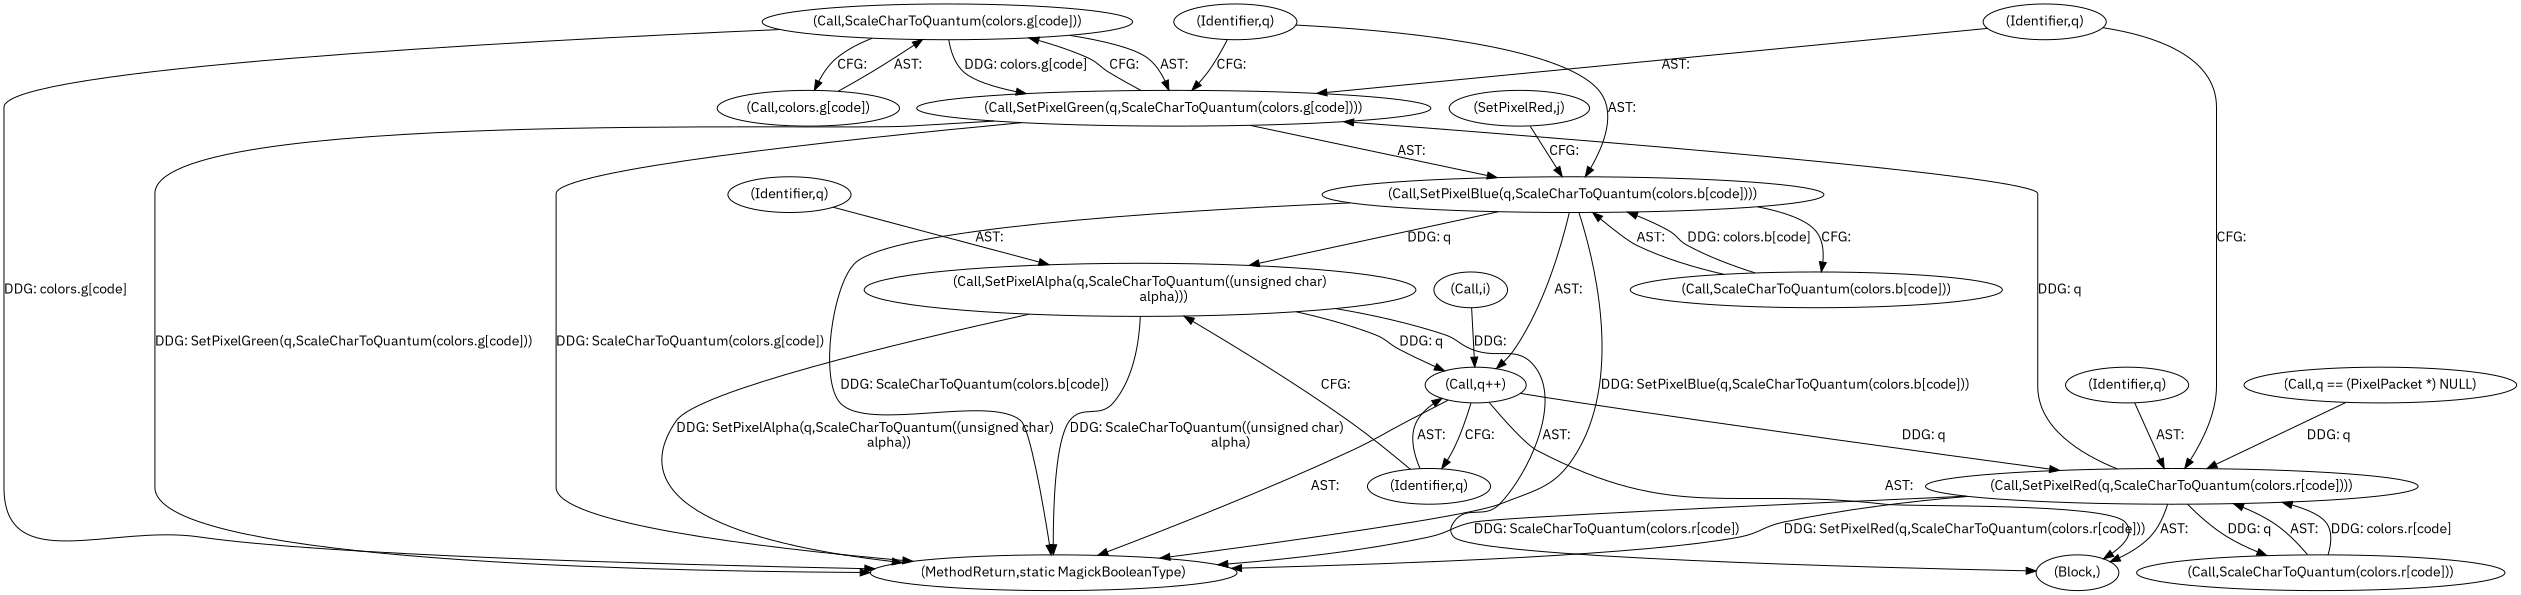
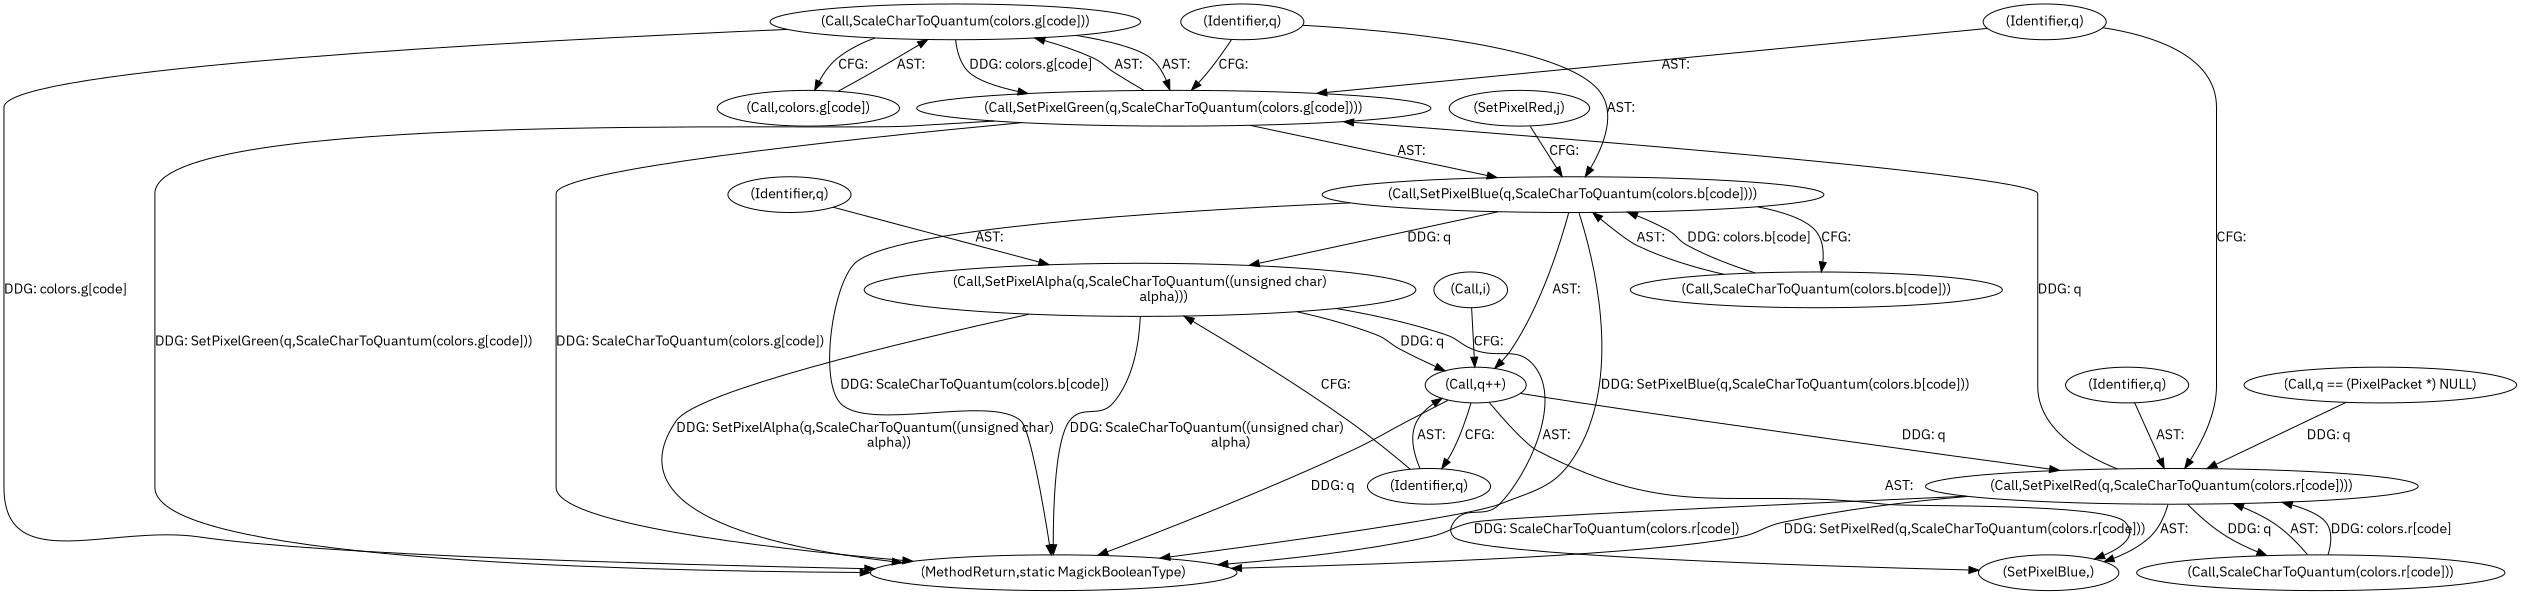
edge "(Call,SetPixelGreen(q,ScaleCharToQuantum(colors.g[code])))" -> "(Call,ScaleCharToQuantum(colors.g[code]))": label "CFG: " -> "AST: "
edge "(Call,i)" -> "(Call,q++)": label "DDG: " -> "CFG: "
edge "(Call,q++)" -> "(MethodReturn,static MagickBooleanType)": label "AST: " -> "DDG: q"
node "(Block,)": label "(Block,)" -> "(SetPixelBlue,)"
